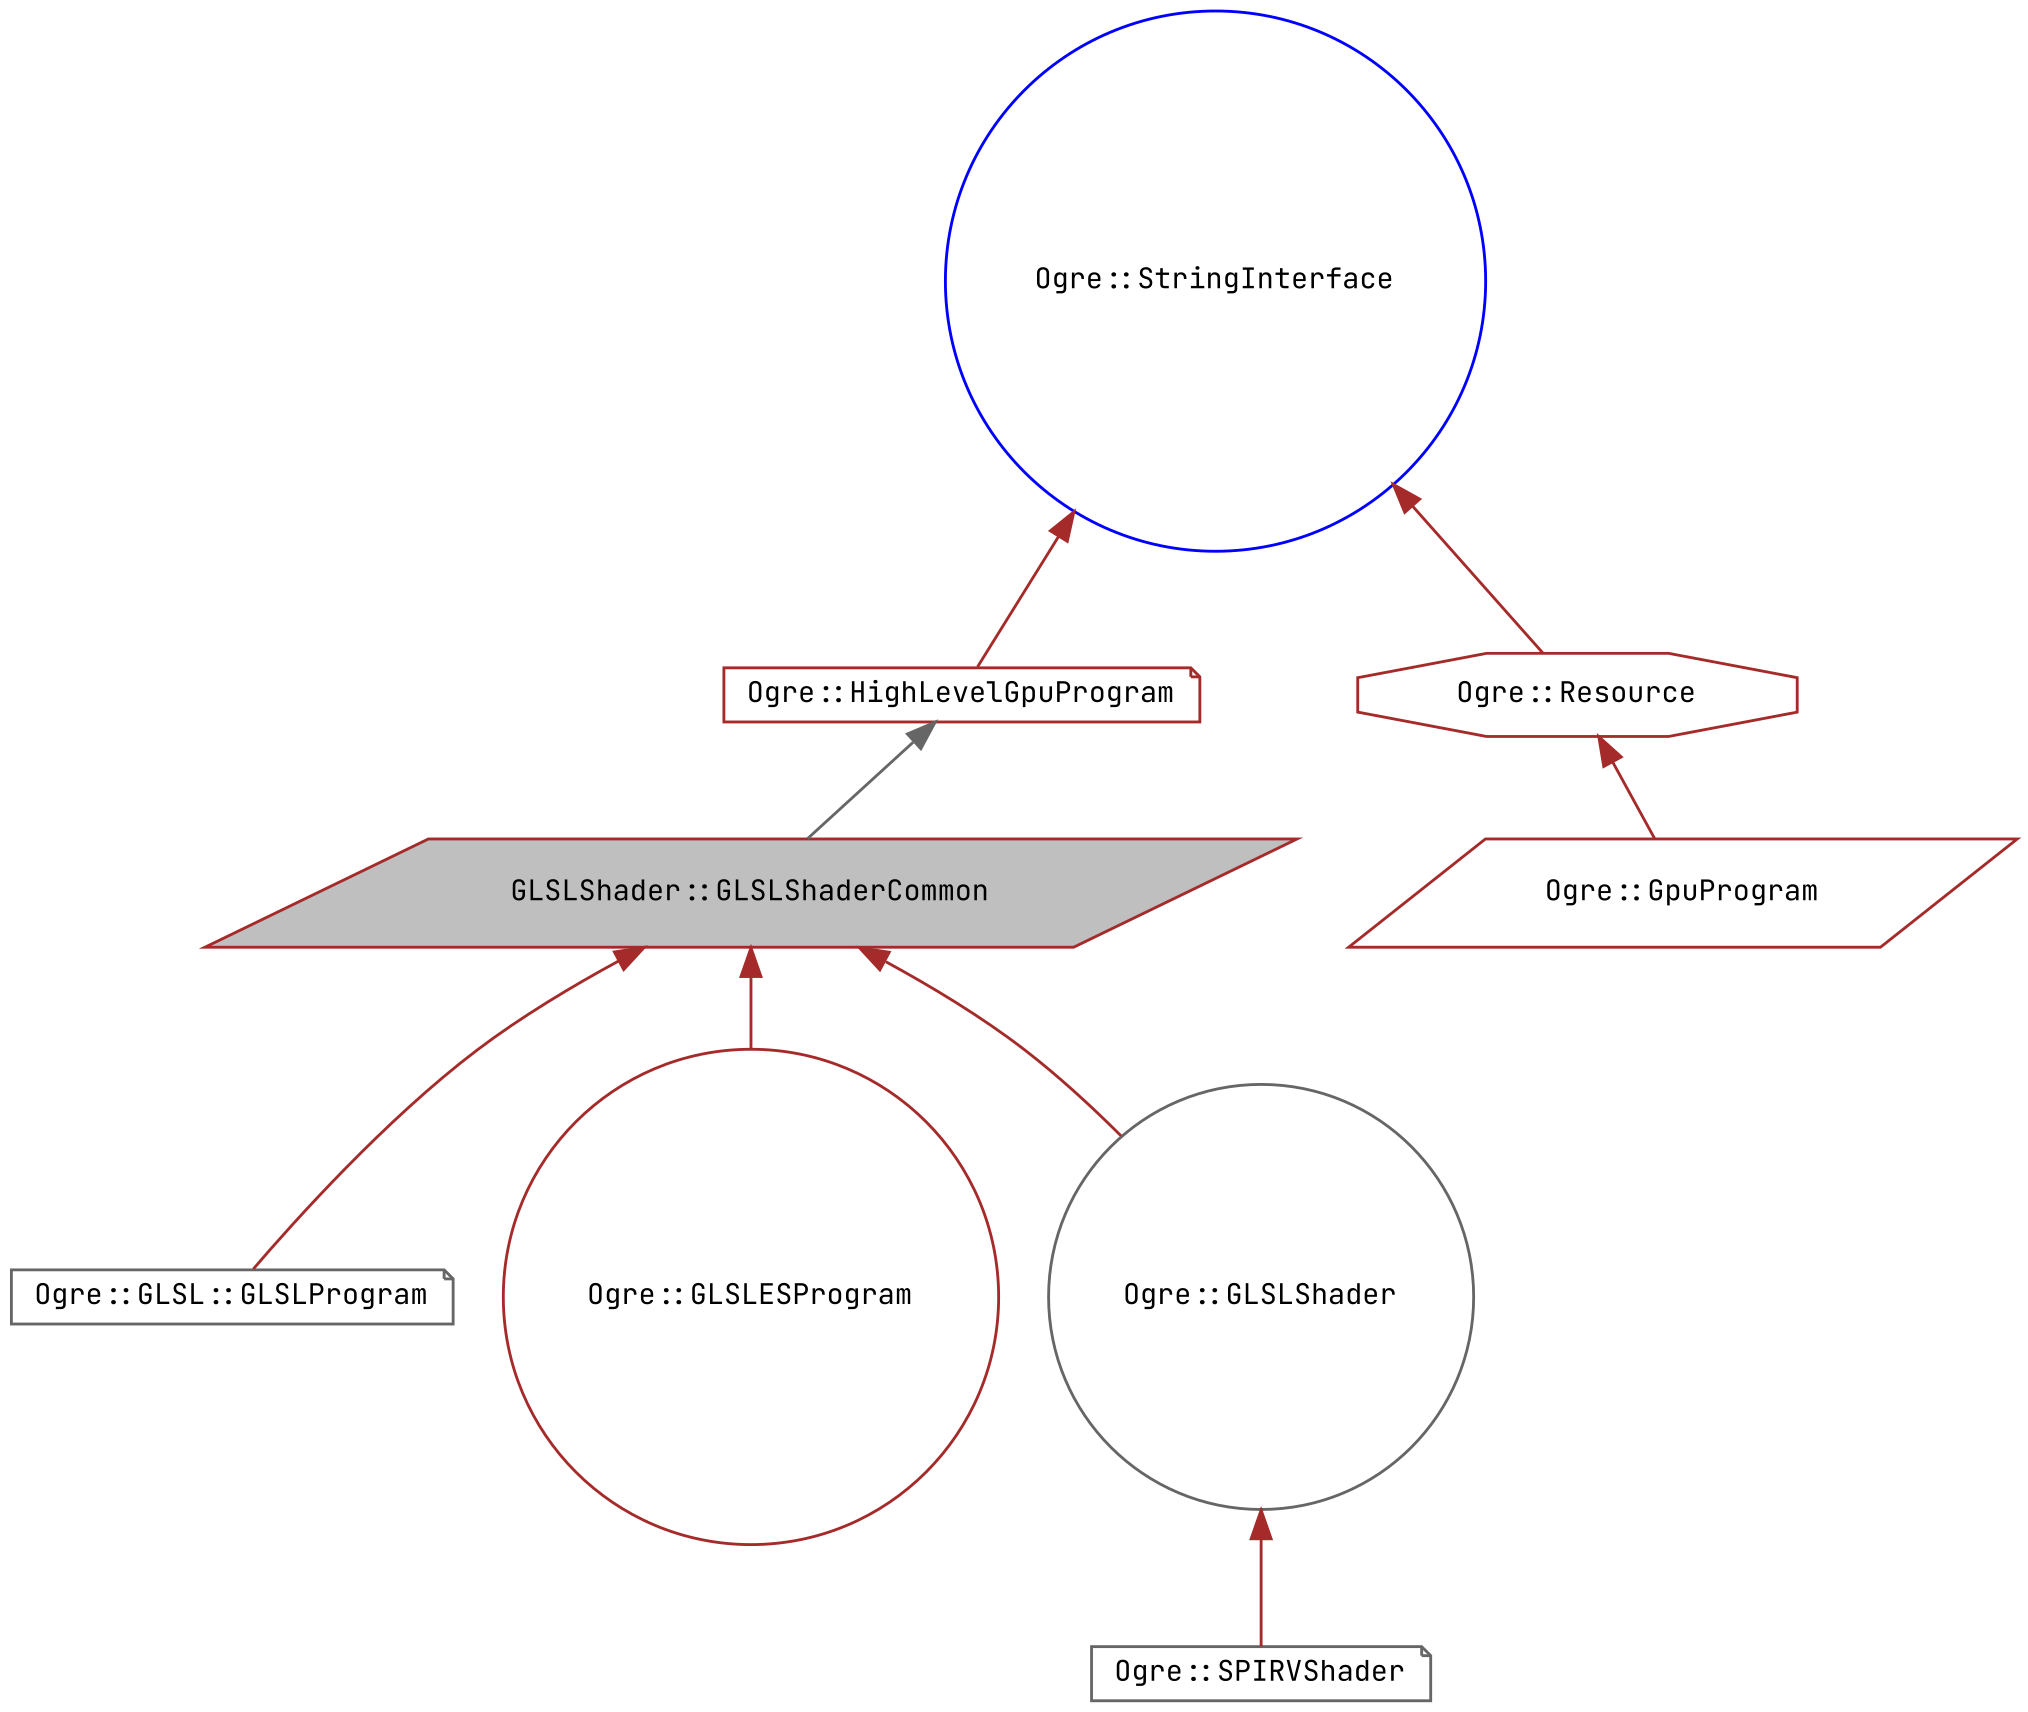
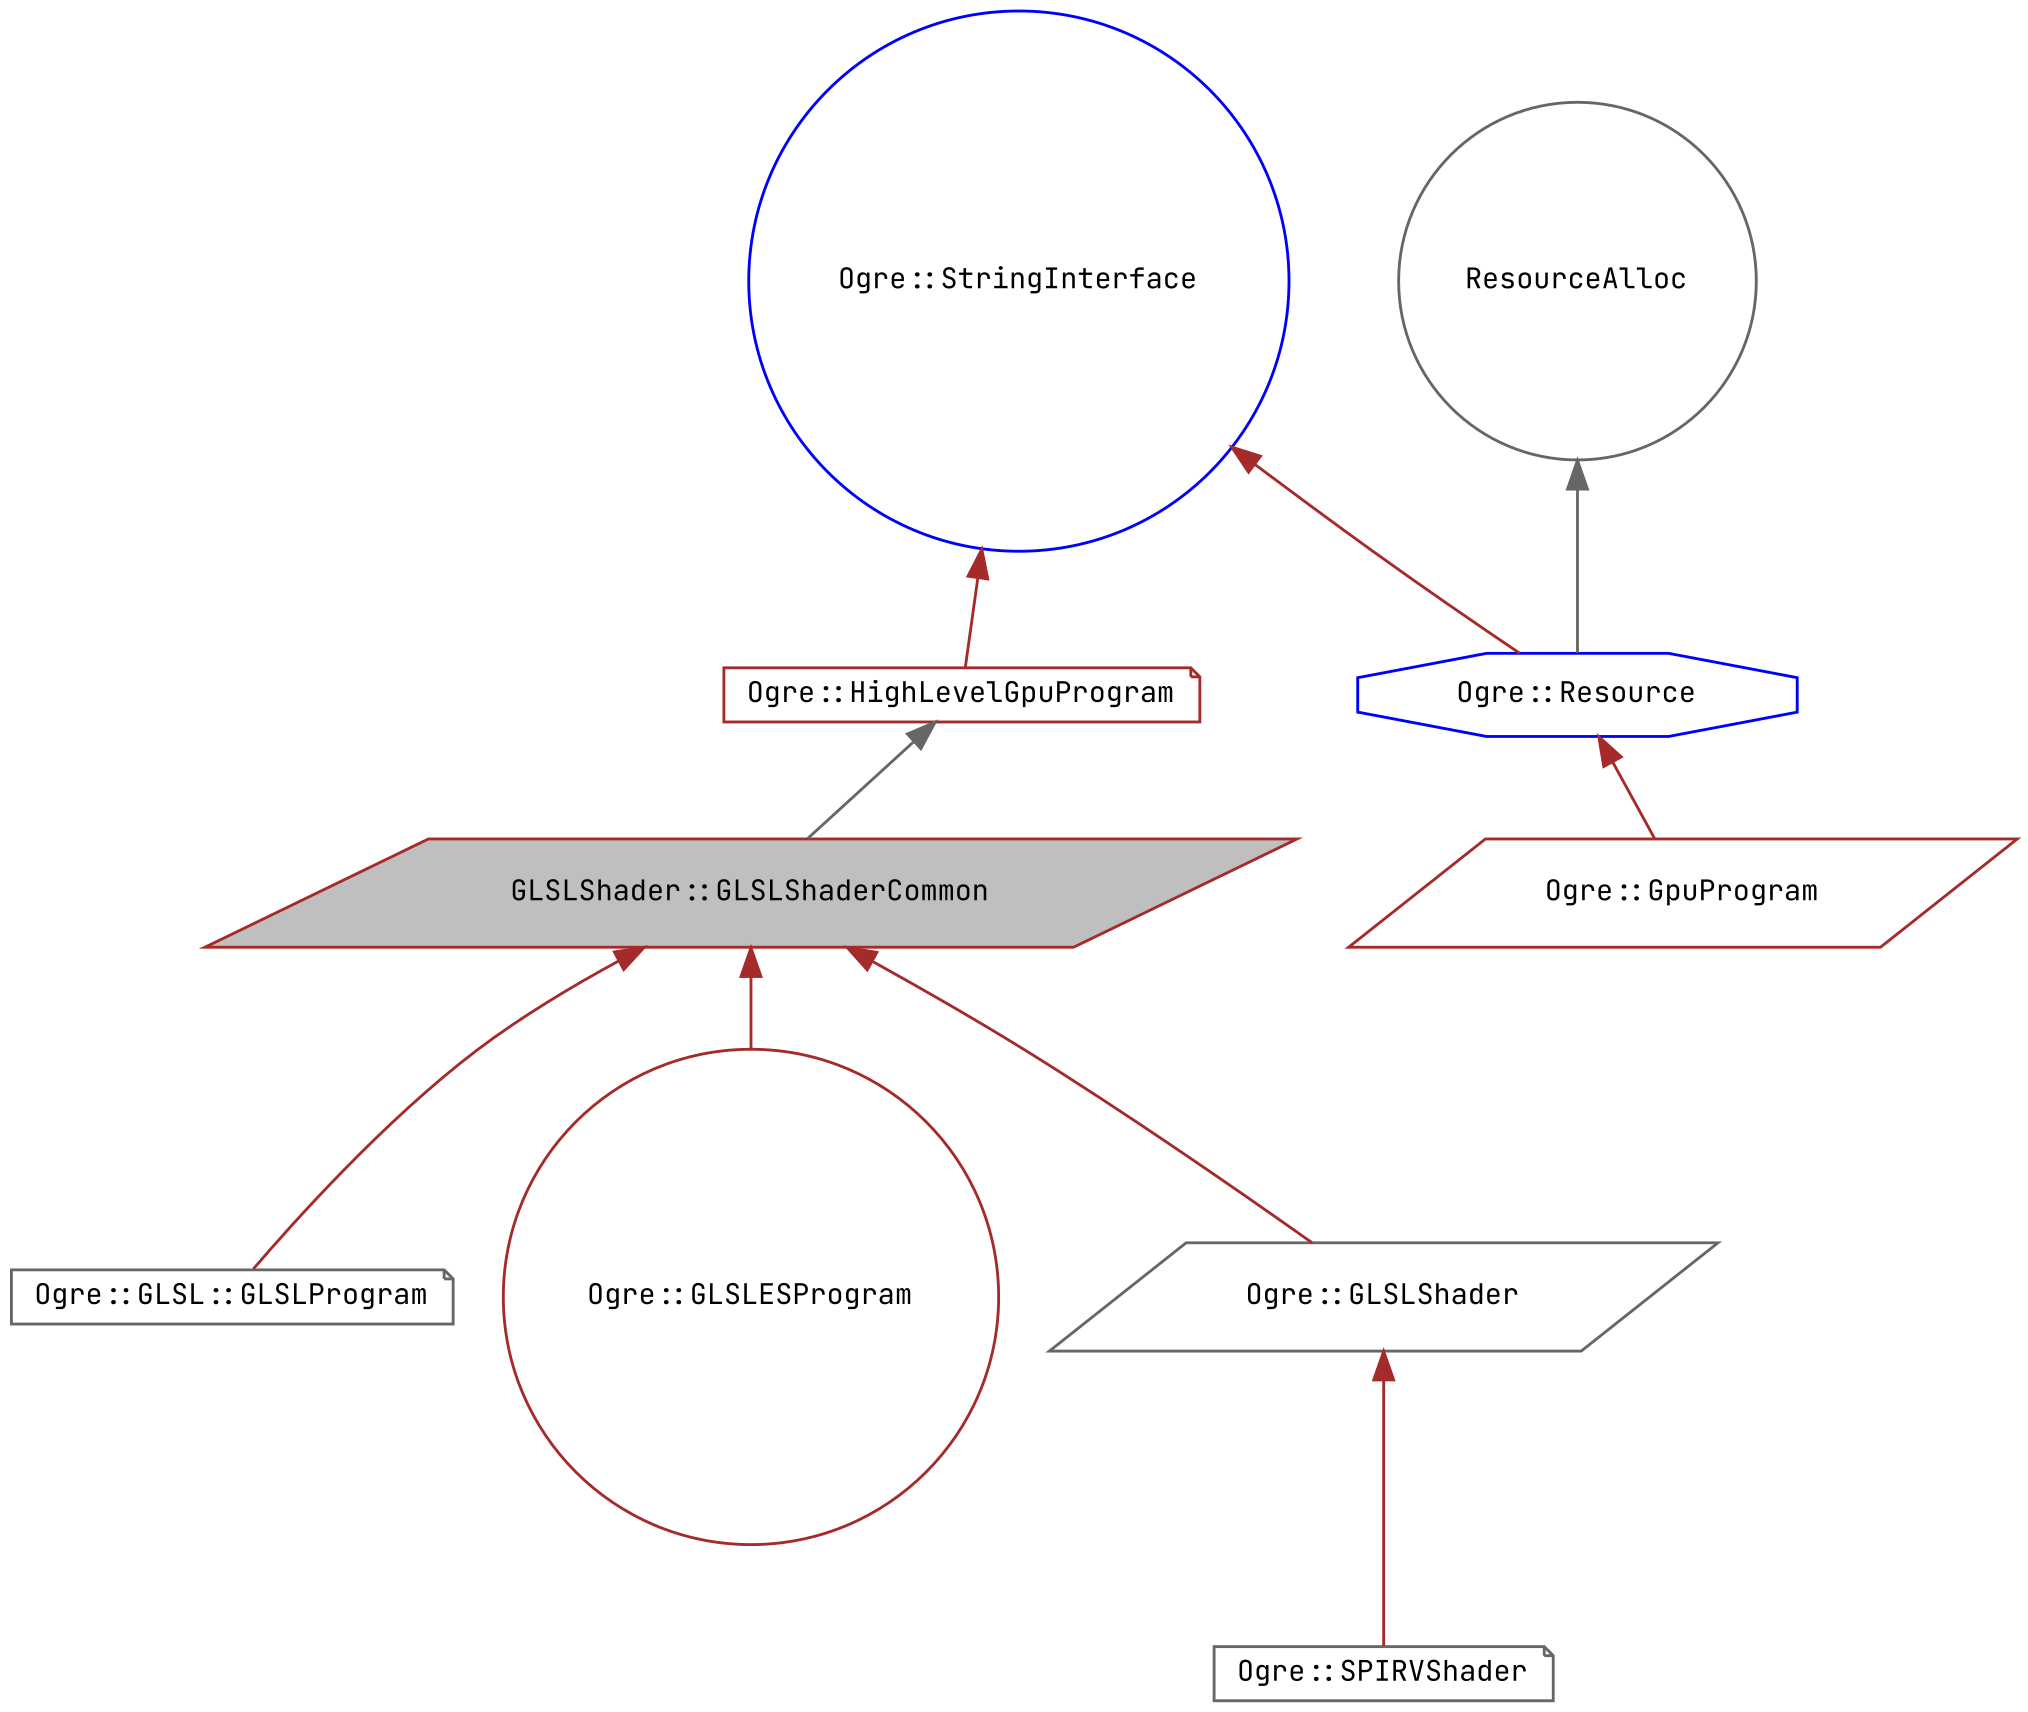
node "ResourceAlloc": added
node "Ogre::Resource": color brown -> blue
node "Ogre::GLSLShader": shape circle -> parallelogram
